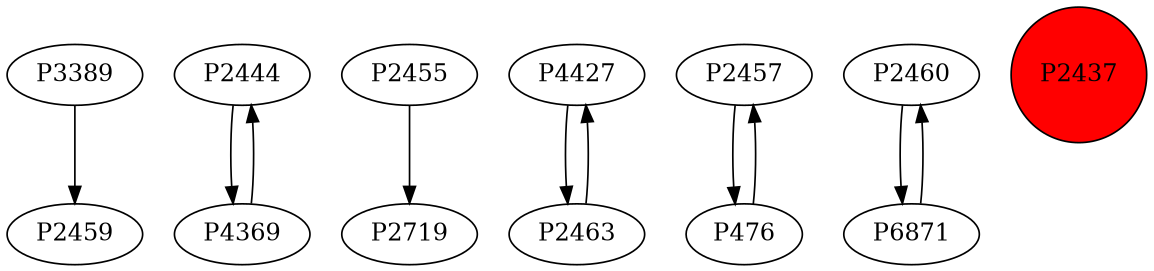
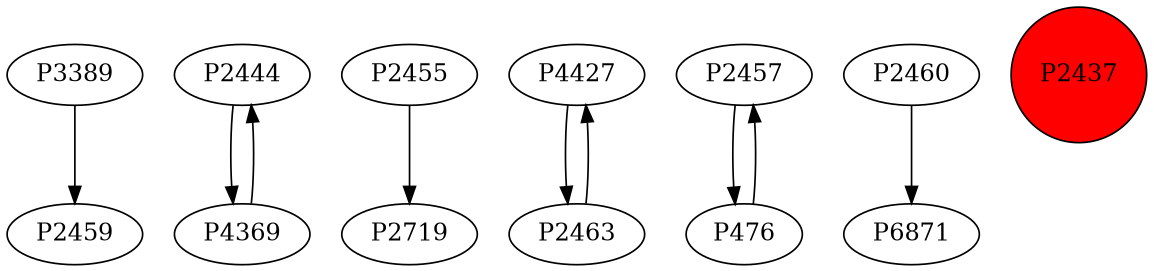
edge "P6871" -> "P2460": removed
